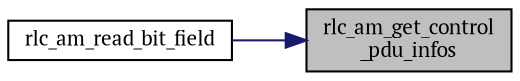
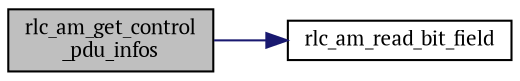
edge "rlc_am_read_bit_field" -> "rlc_am_get_control _pdu_infos": reversed
